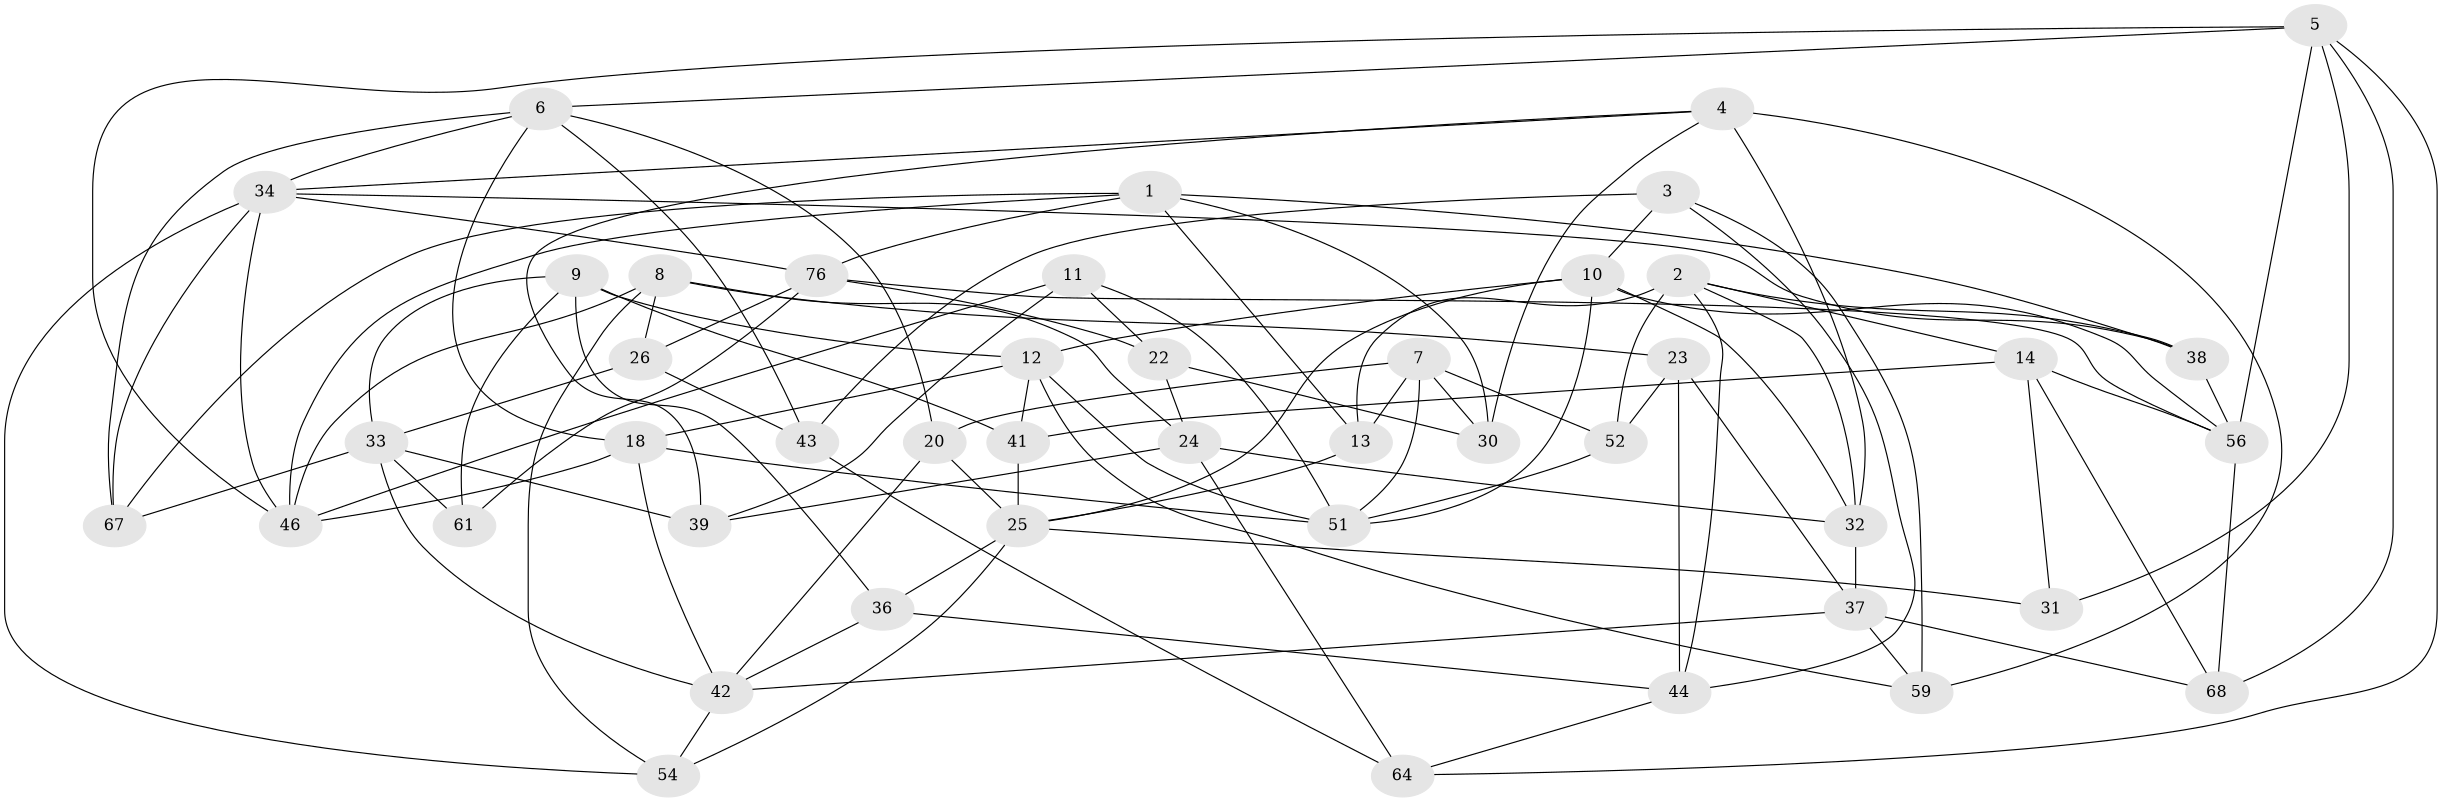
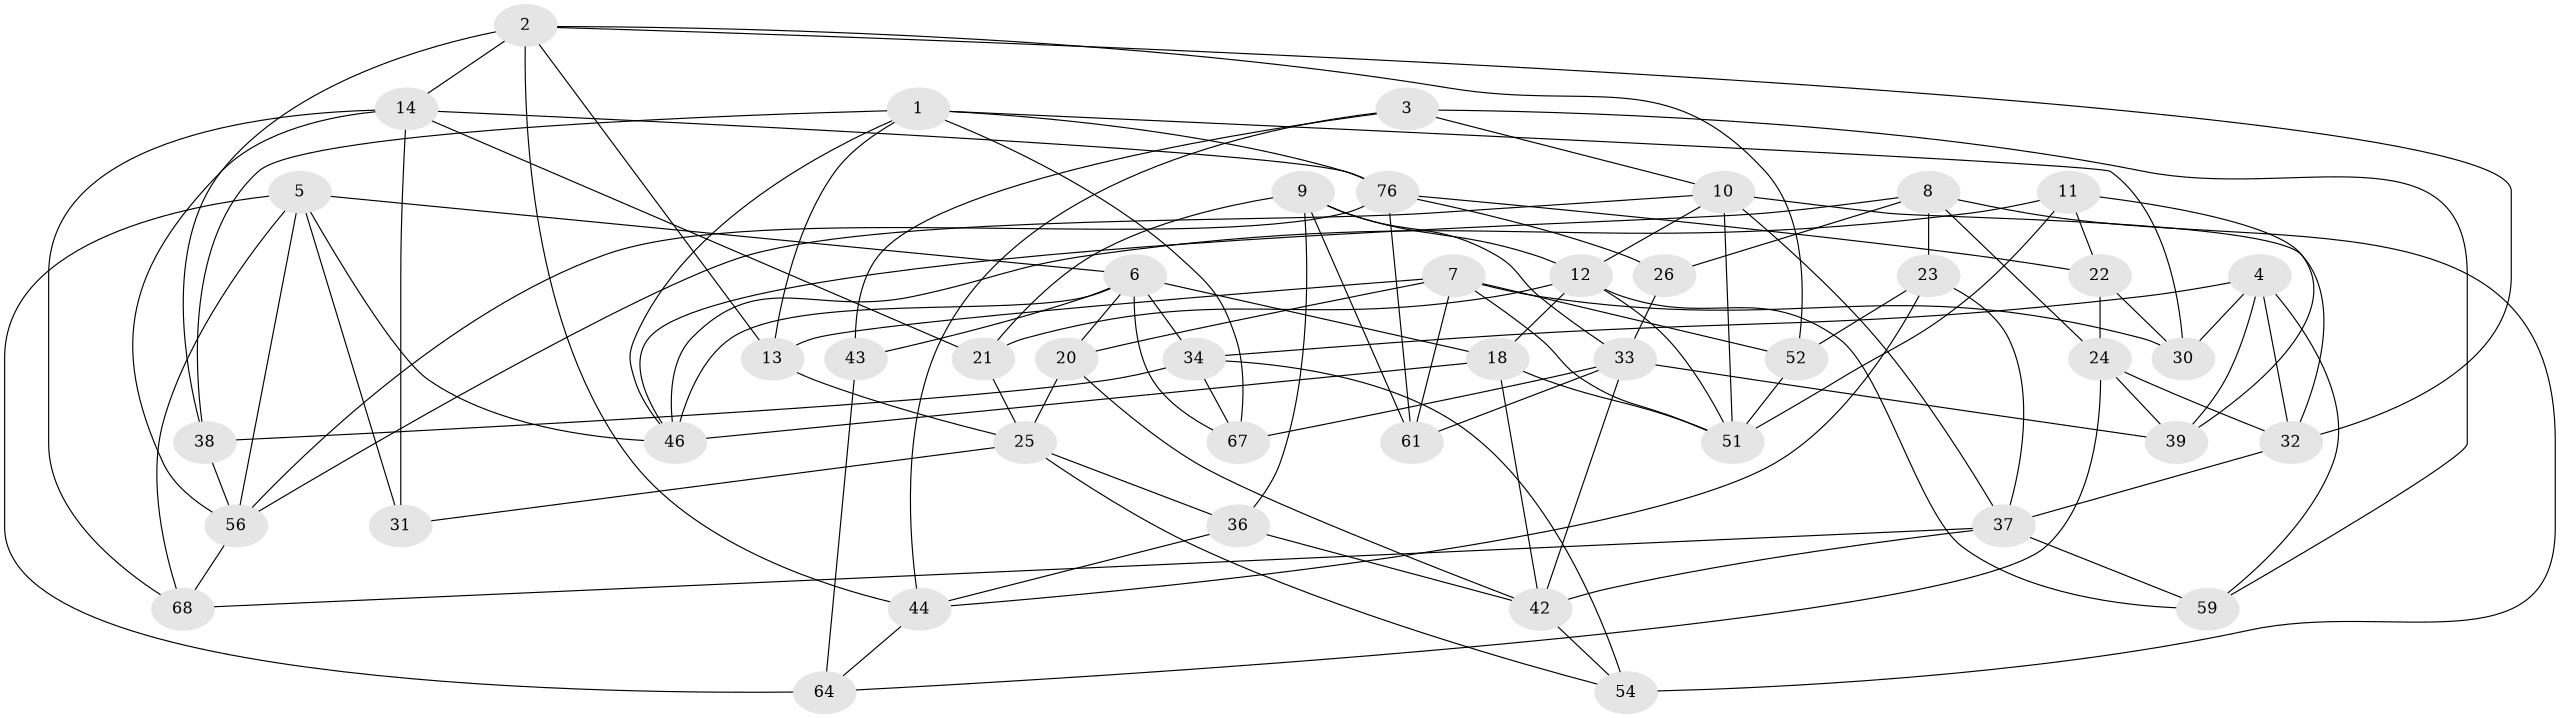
edge "34" -- "76": now "14" -- "76"
edge "7" -- "61": added
edge "34" -- "46": now "6" -- "46"
edge "26" -- "43": removed
edge "10" -- "25": now "10" -- "37"
node "41": label "41" -> "21"
